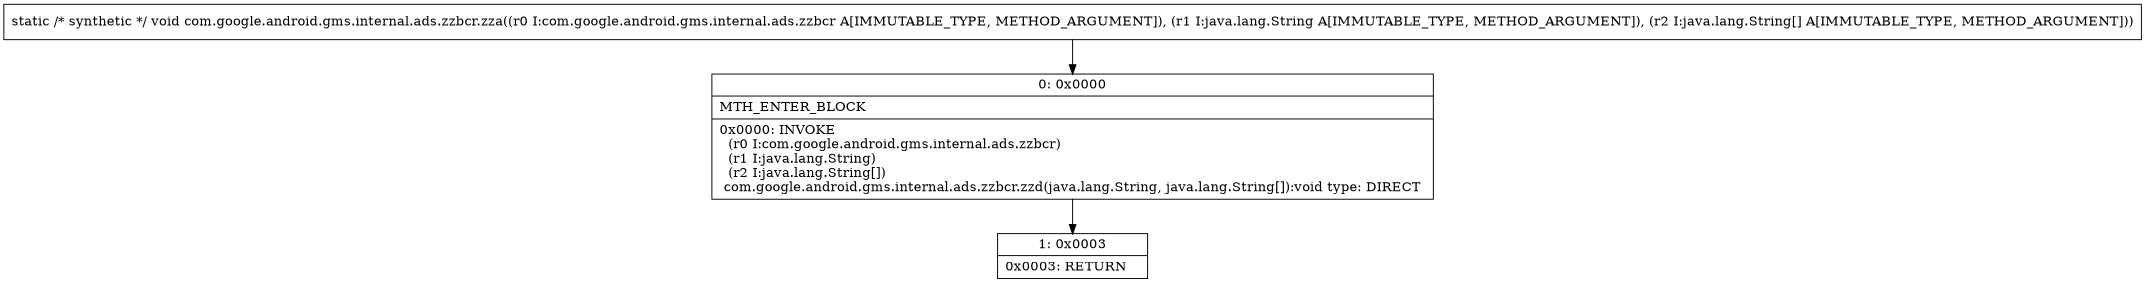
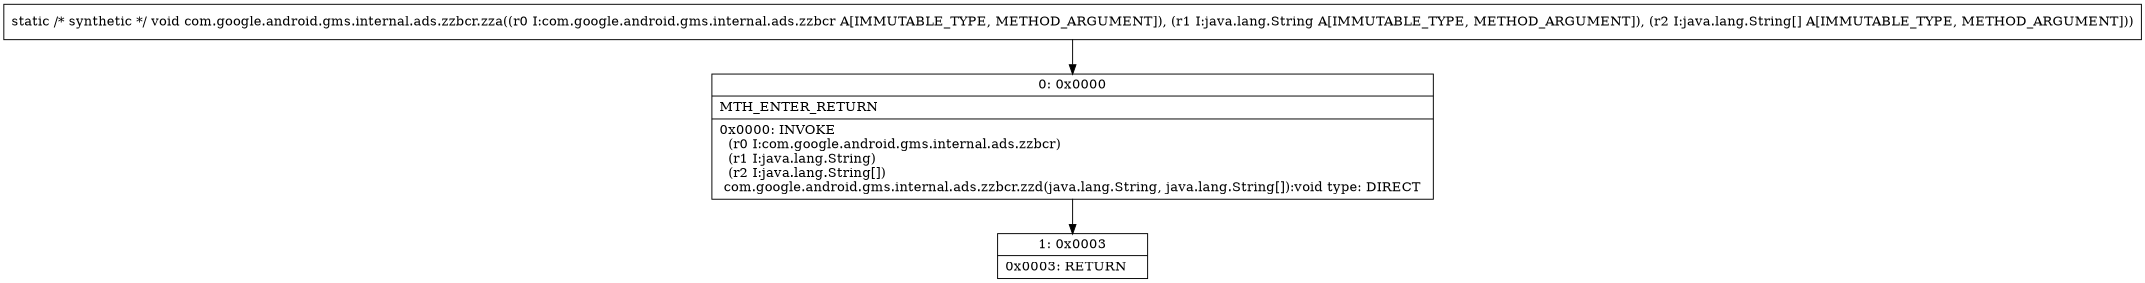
node "0: 0x0000": text "MTH_ENTER_BLOCK" -> "MTH_ENTER_RETURN"
